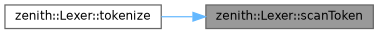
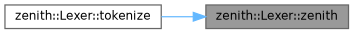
node "zenith::Lexer::scanToken": label "zenith::Lexer::scanToken" -> "zenith::Lexer::zenith"
